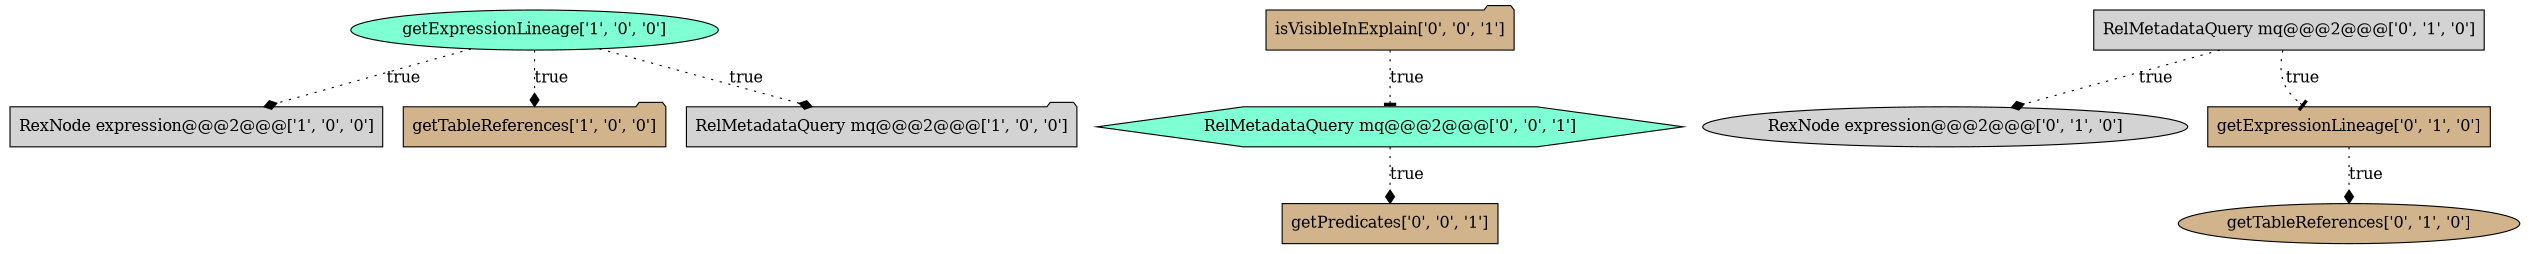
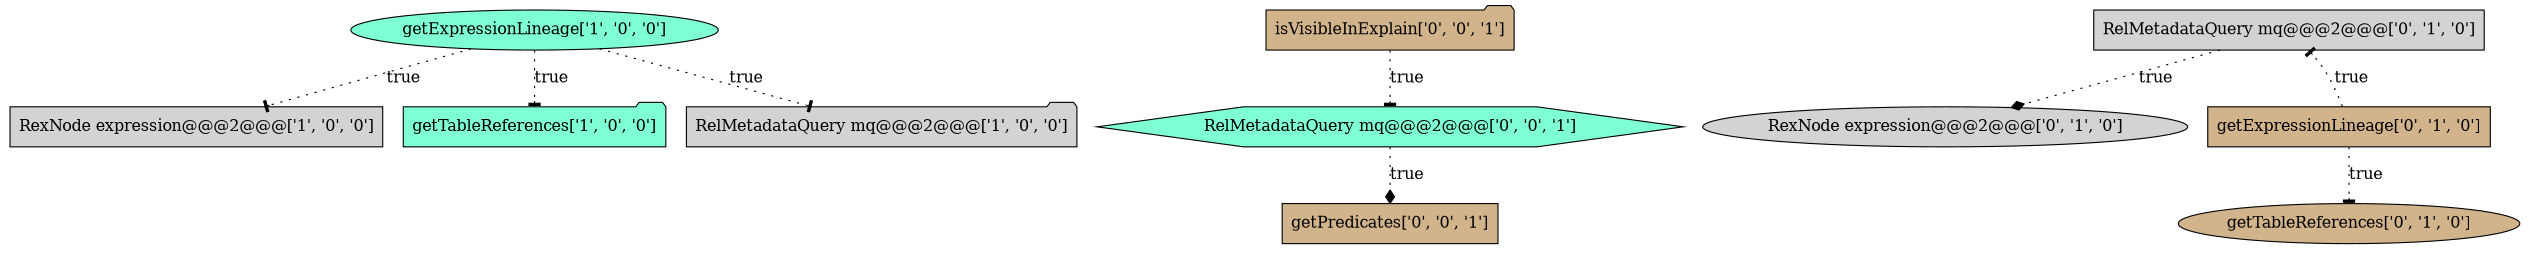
edge "getExpressionLineage['1', '0', '0']" -> "getTableReferences['1', '0', '0']": arrowhead diamond -> tee
edge "getExpressionLineage['1', '0', '0']" -> "RexNode expression@@@2@@@['1', '0', '0']": arrowhead diamond -> tee
edge "getExpressionLineage['1', '0', '0']" -> "RelMetadataQuery mq@@@2@@@['1', '0', '0']": arrowhead diamond -> tee
edge "RelMetadataQuery mq@@@2@@@['0', '1', '0']" -> "getExpressionLineage['0', '1', '0']": reversed
node "getTableReferences['1', '0', '0']": fillcolor tan -> aquamarine
edge "getExpressionLineage['0', '1', '0']" -> "getTableReferences['0', '1', '0']": arrowhead diamond -> tee
